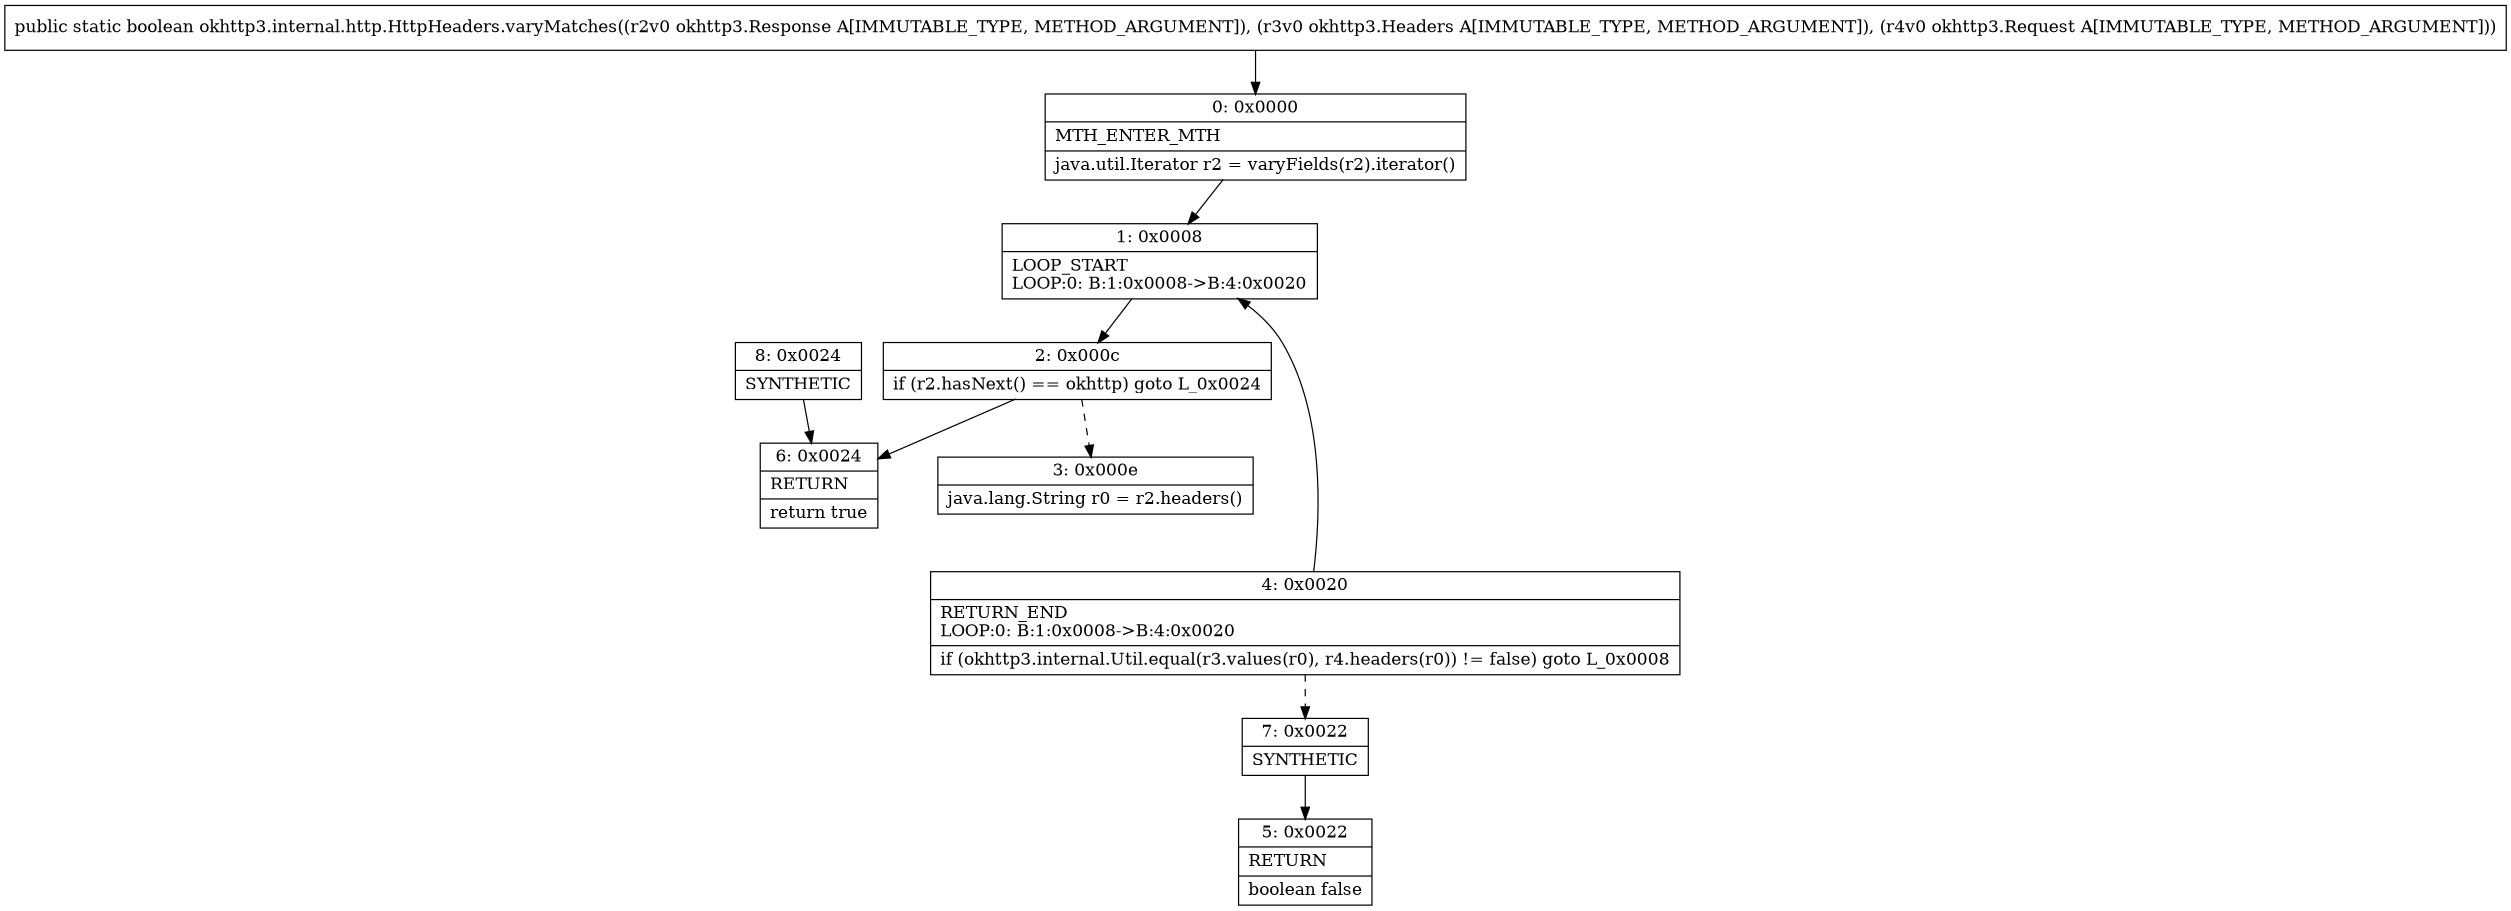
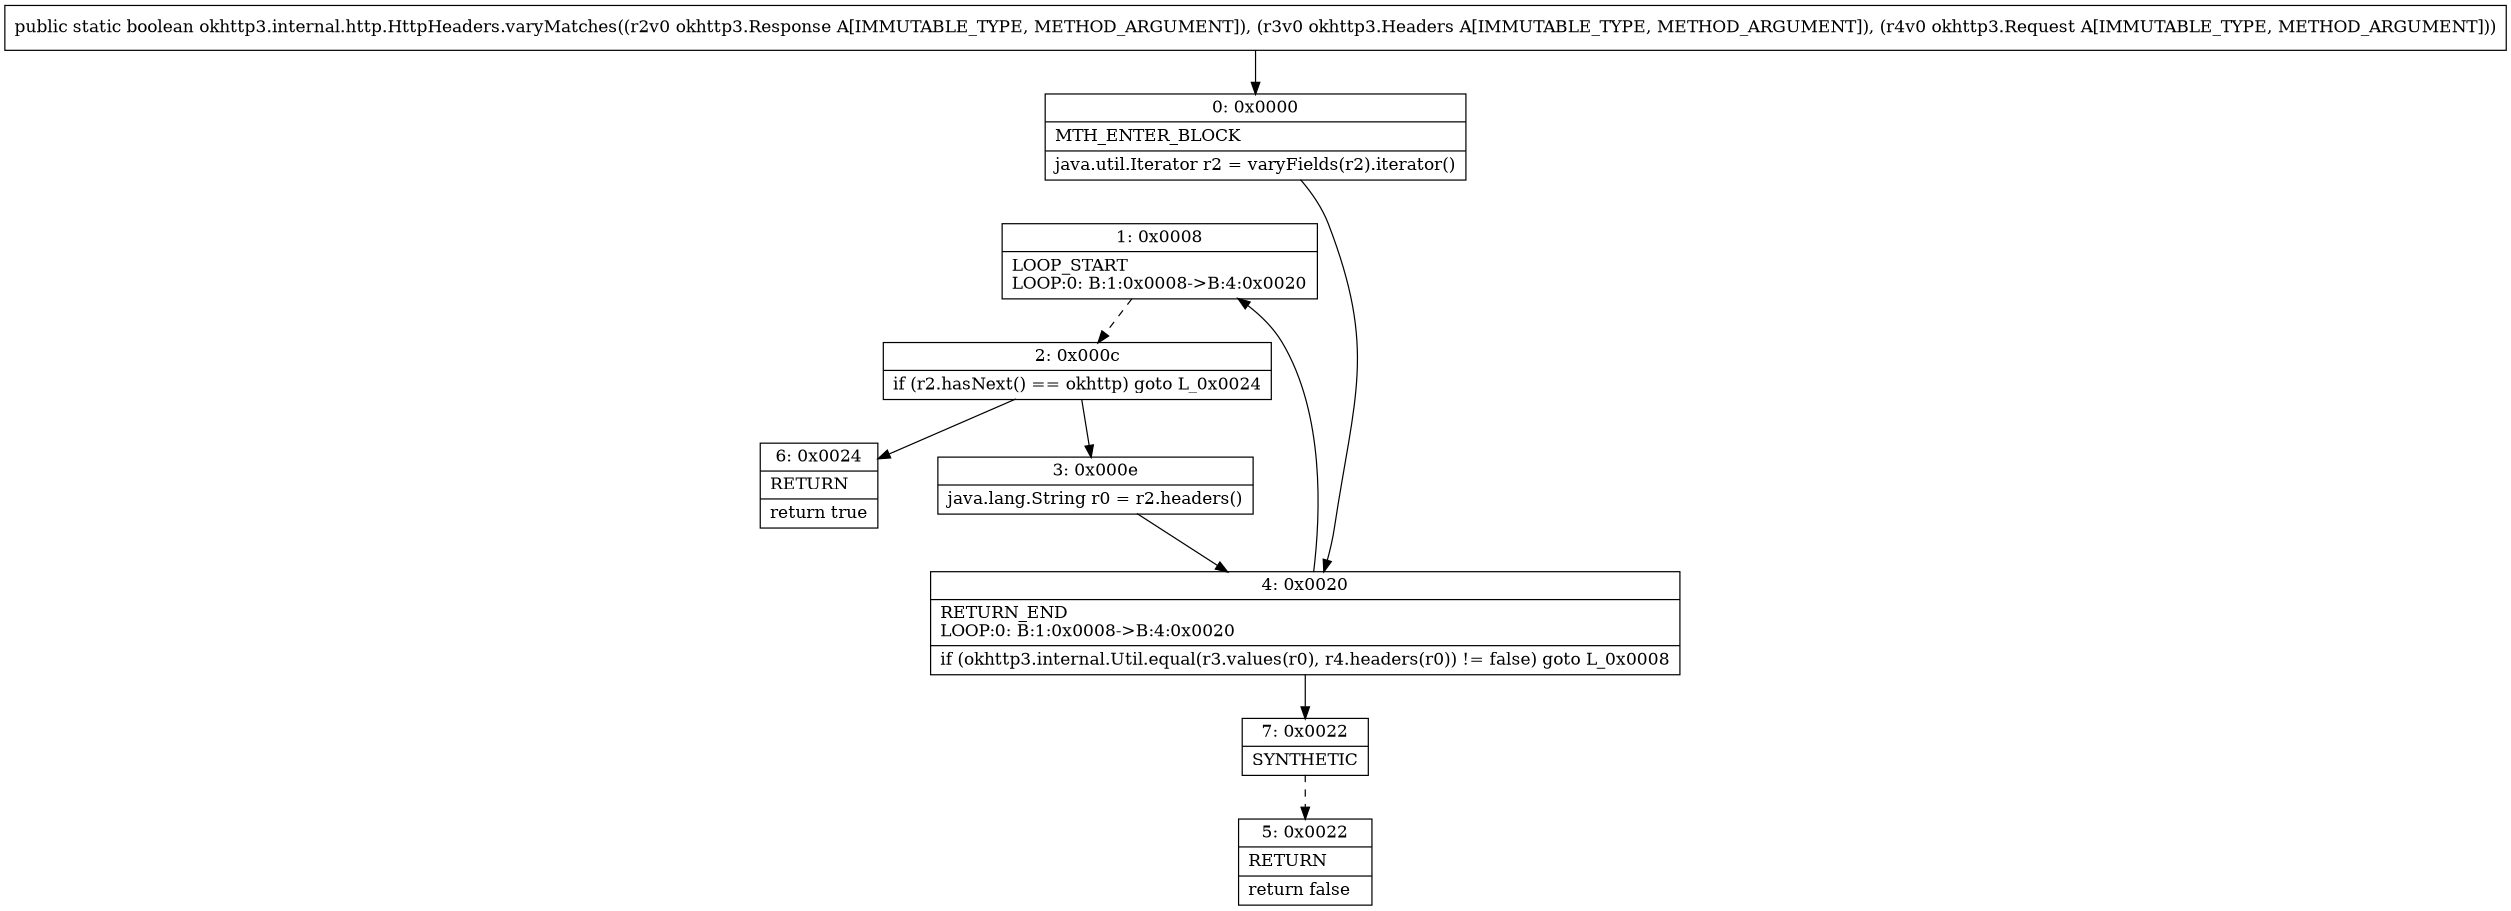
node "0: 0x0000": text "MTH_ENTER_MTH" -> "MTH_ENTER_BLOCK"
edge "0: 0x0000" -> "1: 0x0008": now "0: 0x0000" -> "4: 0x0020"
edge "1: 0x0008" -> "2: 0x000c": style solid -> dashed
node "8: 0x0024": removed
edge "2: 0x000c" -> "3: 0x000e": style dashed -> solid
edge "3: 0x000e" -> "4: 0x0020": added
edge "4: 0x0020" -> "7: 0x0022": style dashed -> solid
edge "7: 0x0022" -> "5: 0x0022": style solid -> dashed
node "5: 0x0022": text "boolean false" -> "return false"
